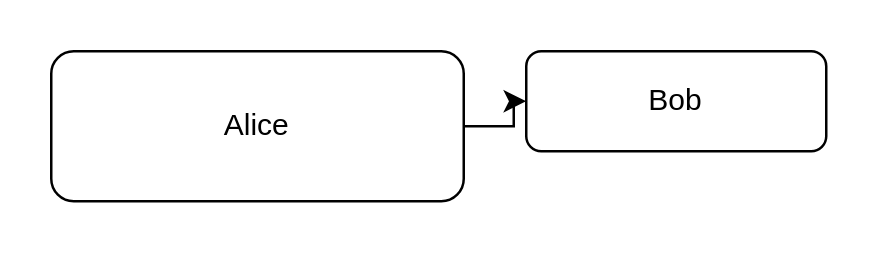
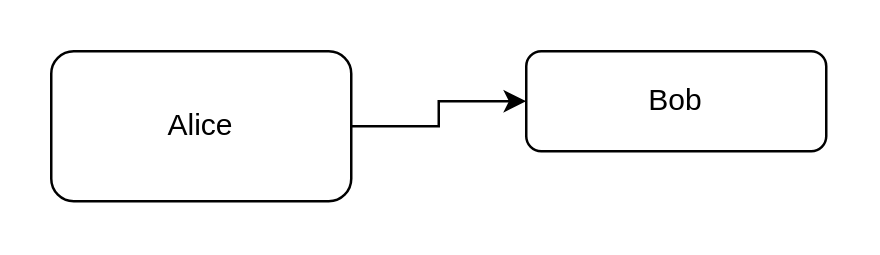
node "Alice": size 413x150 -> 300x150
